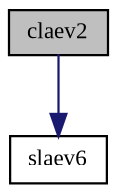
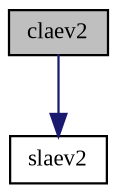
node "slaev6": label "slaev6" -> "slaev2"
